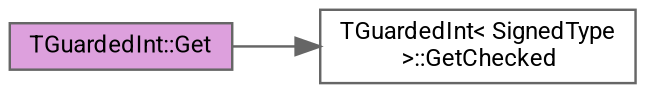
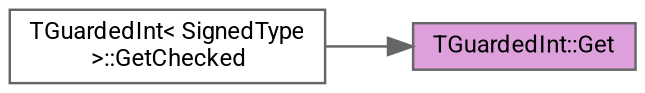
edge "TGuardedInt::Get" -> "TGuardedInt< SignedType >::GetChecked": reversed
